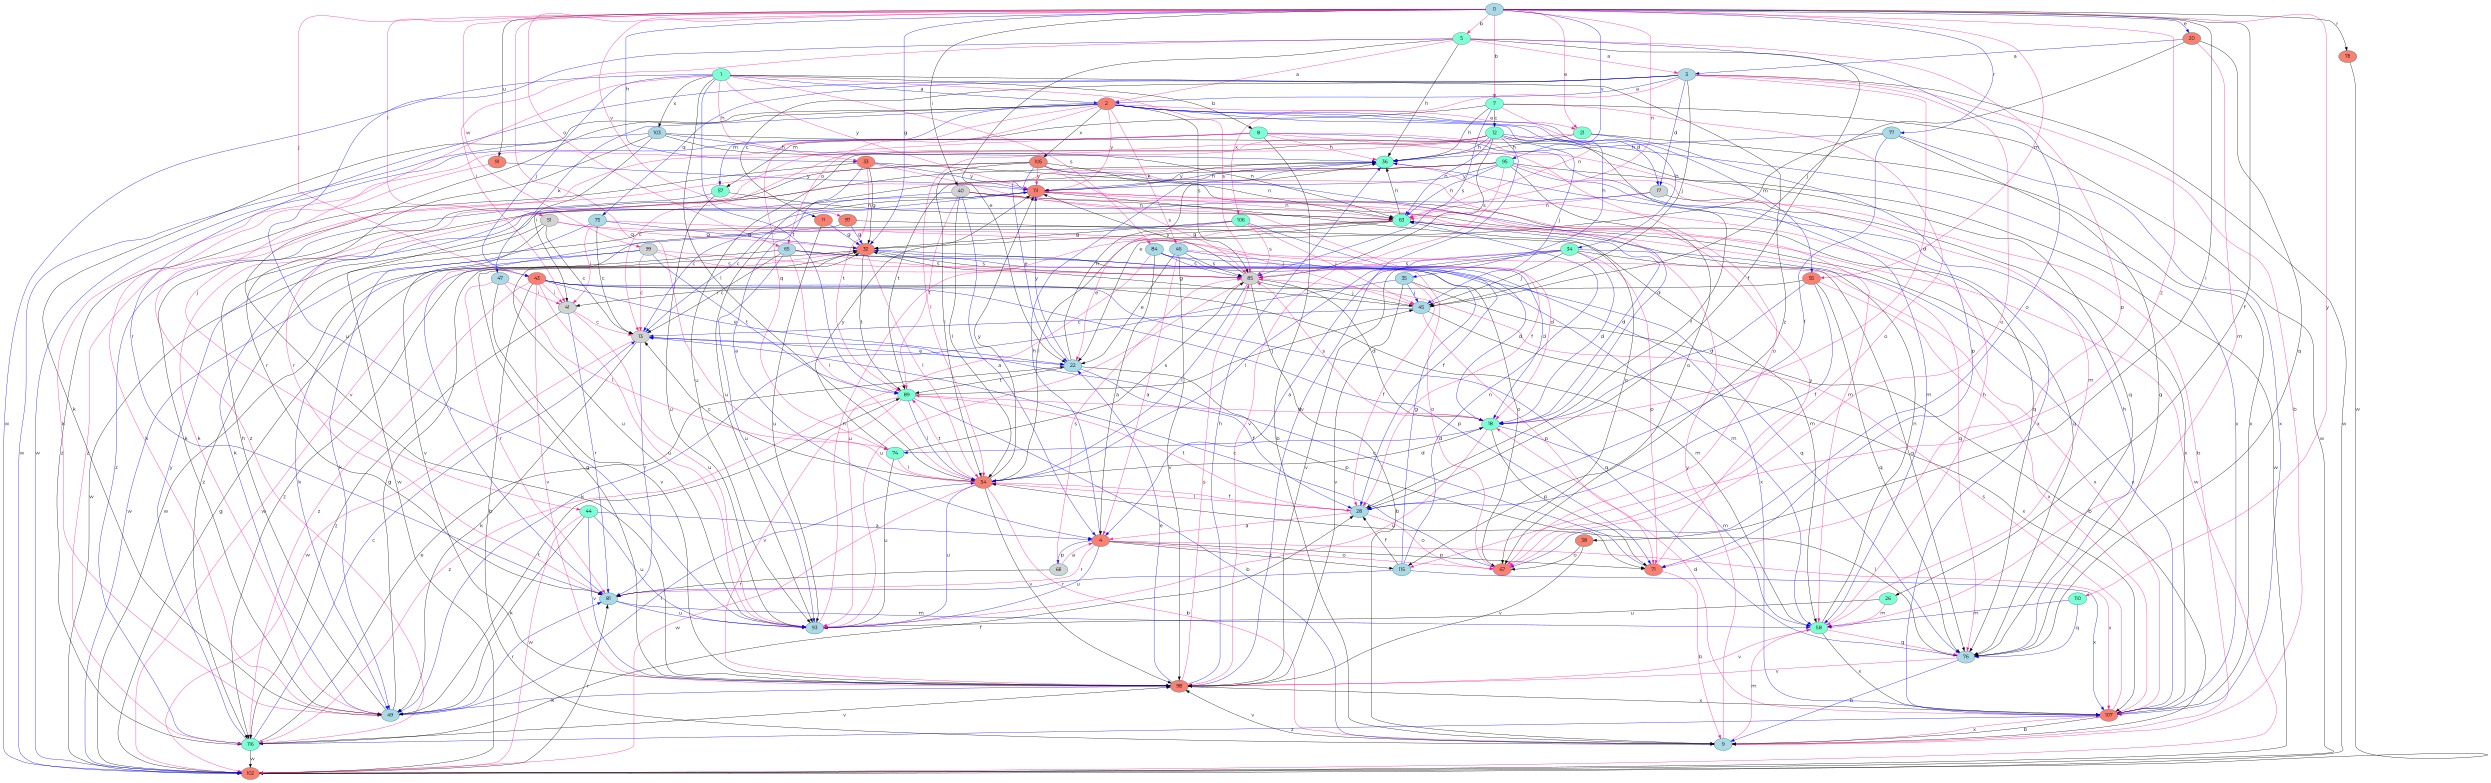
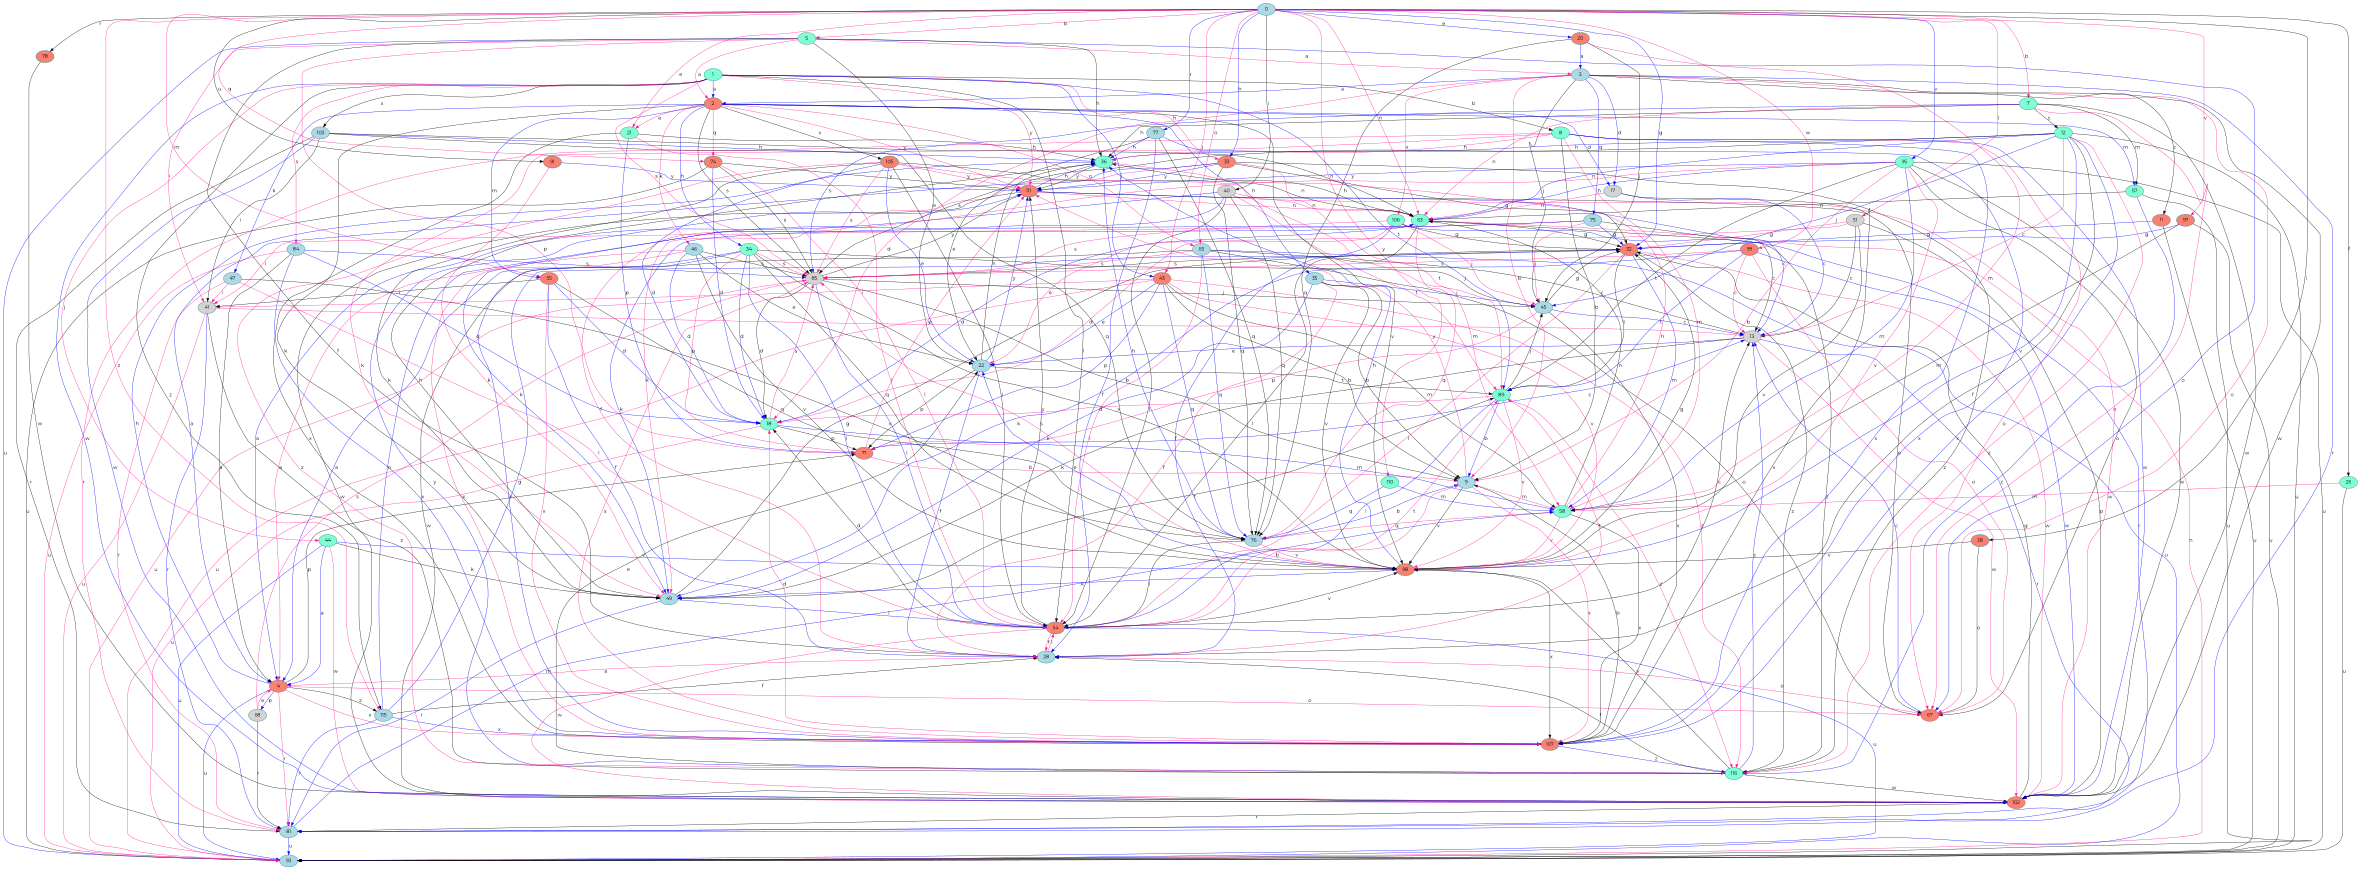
node "99": fillcolor lightgrey -> salmon
edge "18" -> "74": reversed
node "74": fillcolor aquamarine -> salmon
edge "51" -> "102": label "w" -> "p"
